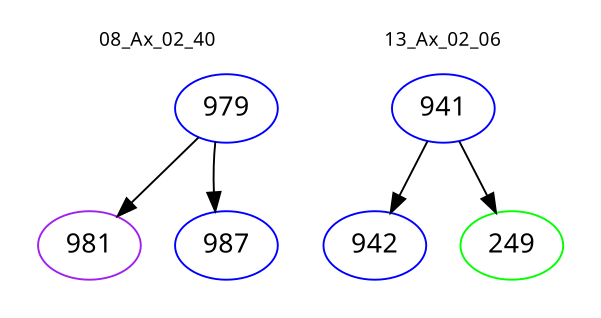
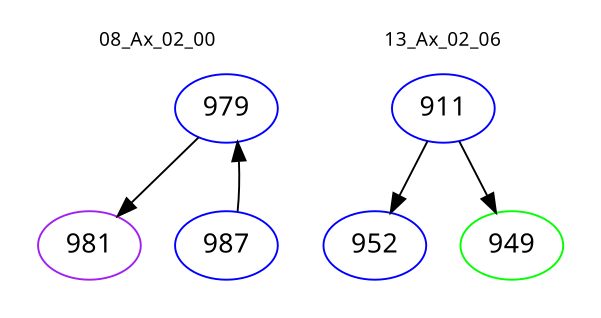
cluster "08_Ax_02_40": label "08_Ax_02_40" -> "08_Ax_02_00"
node "941": label "941" -> "911"
edge "979" -> "987": reversed
node "942": label "942" -> "952"
node "249": label "249" -> "949"
